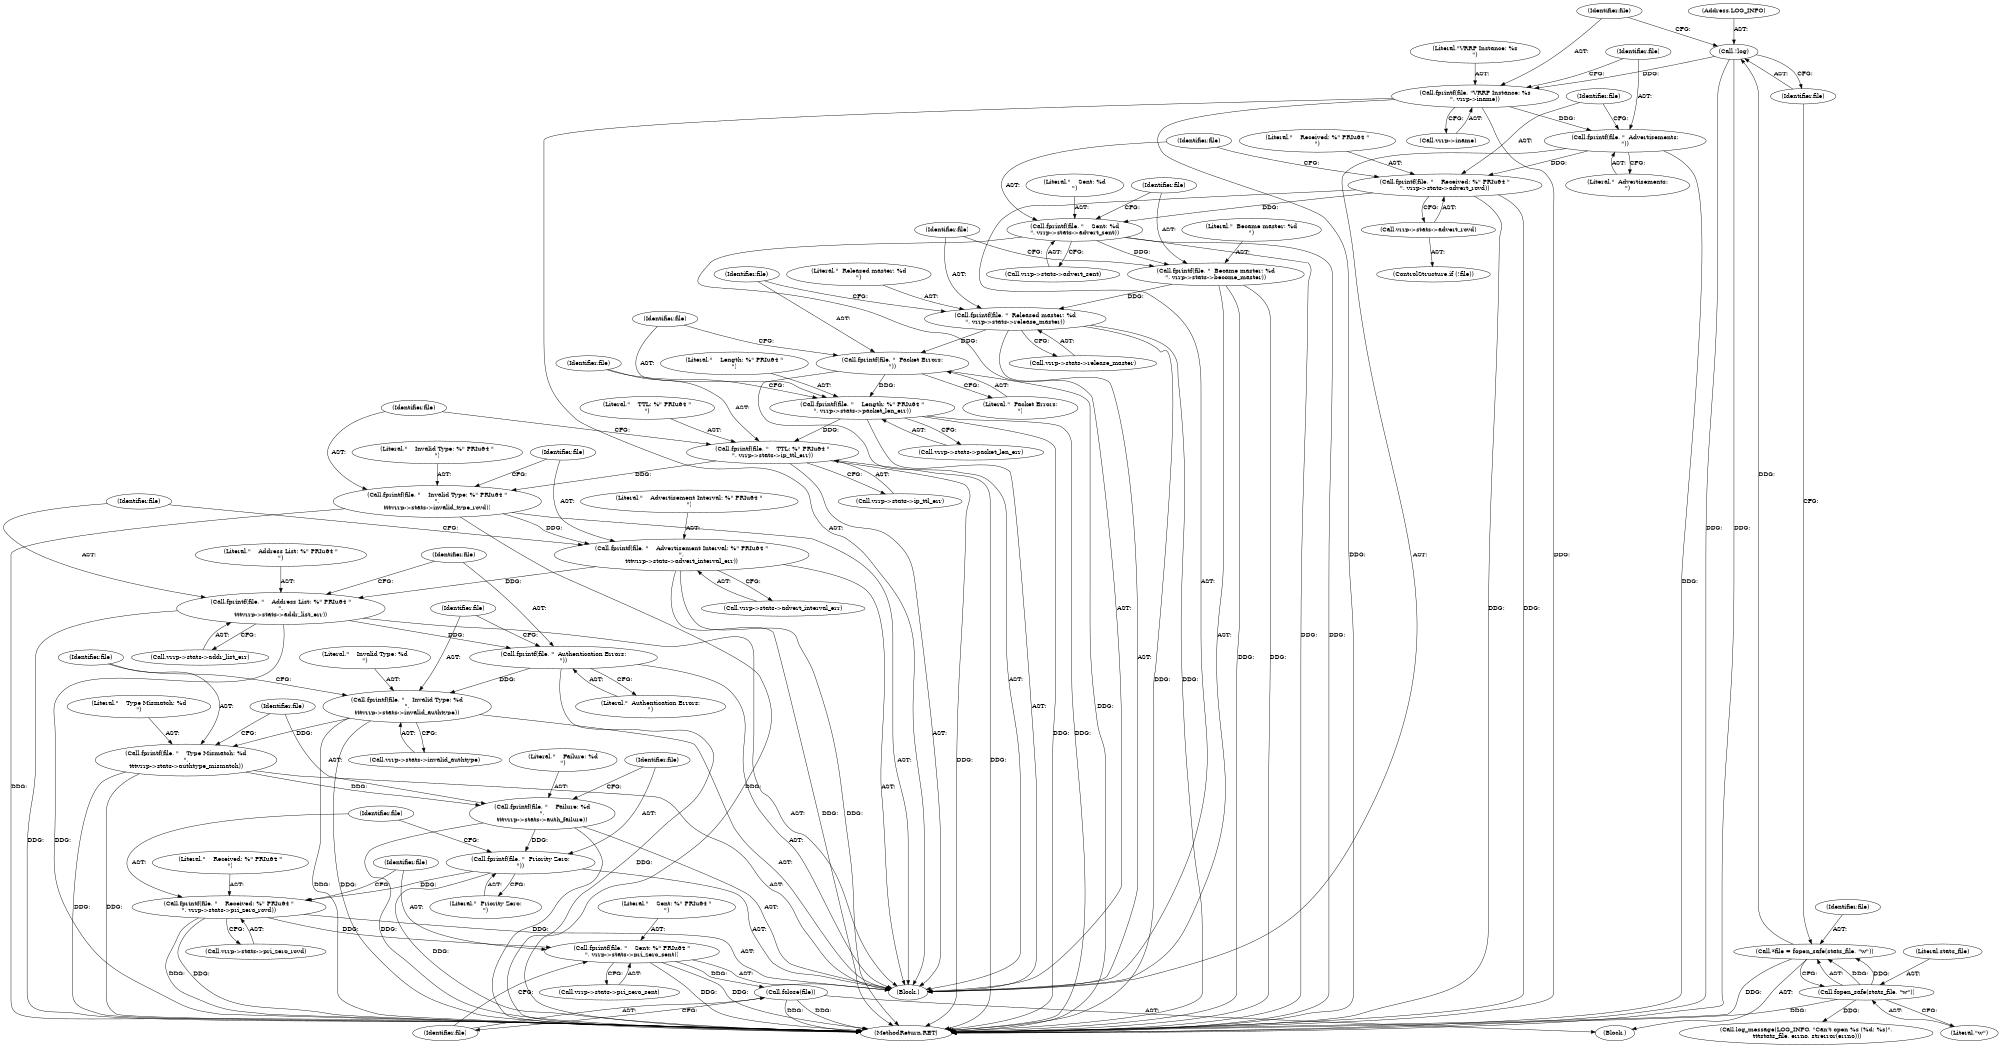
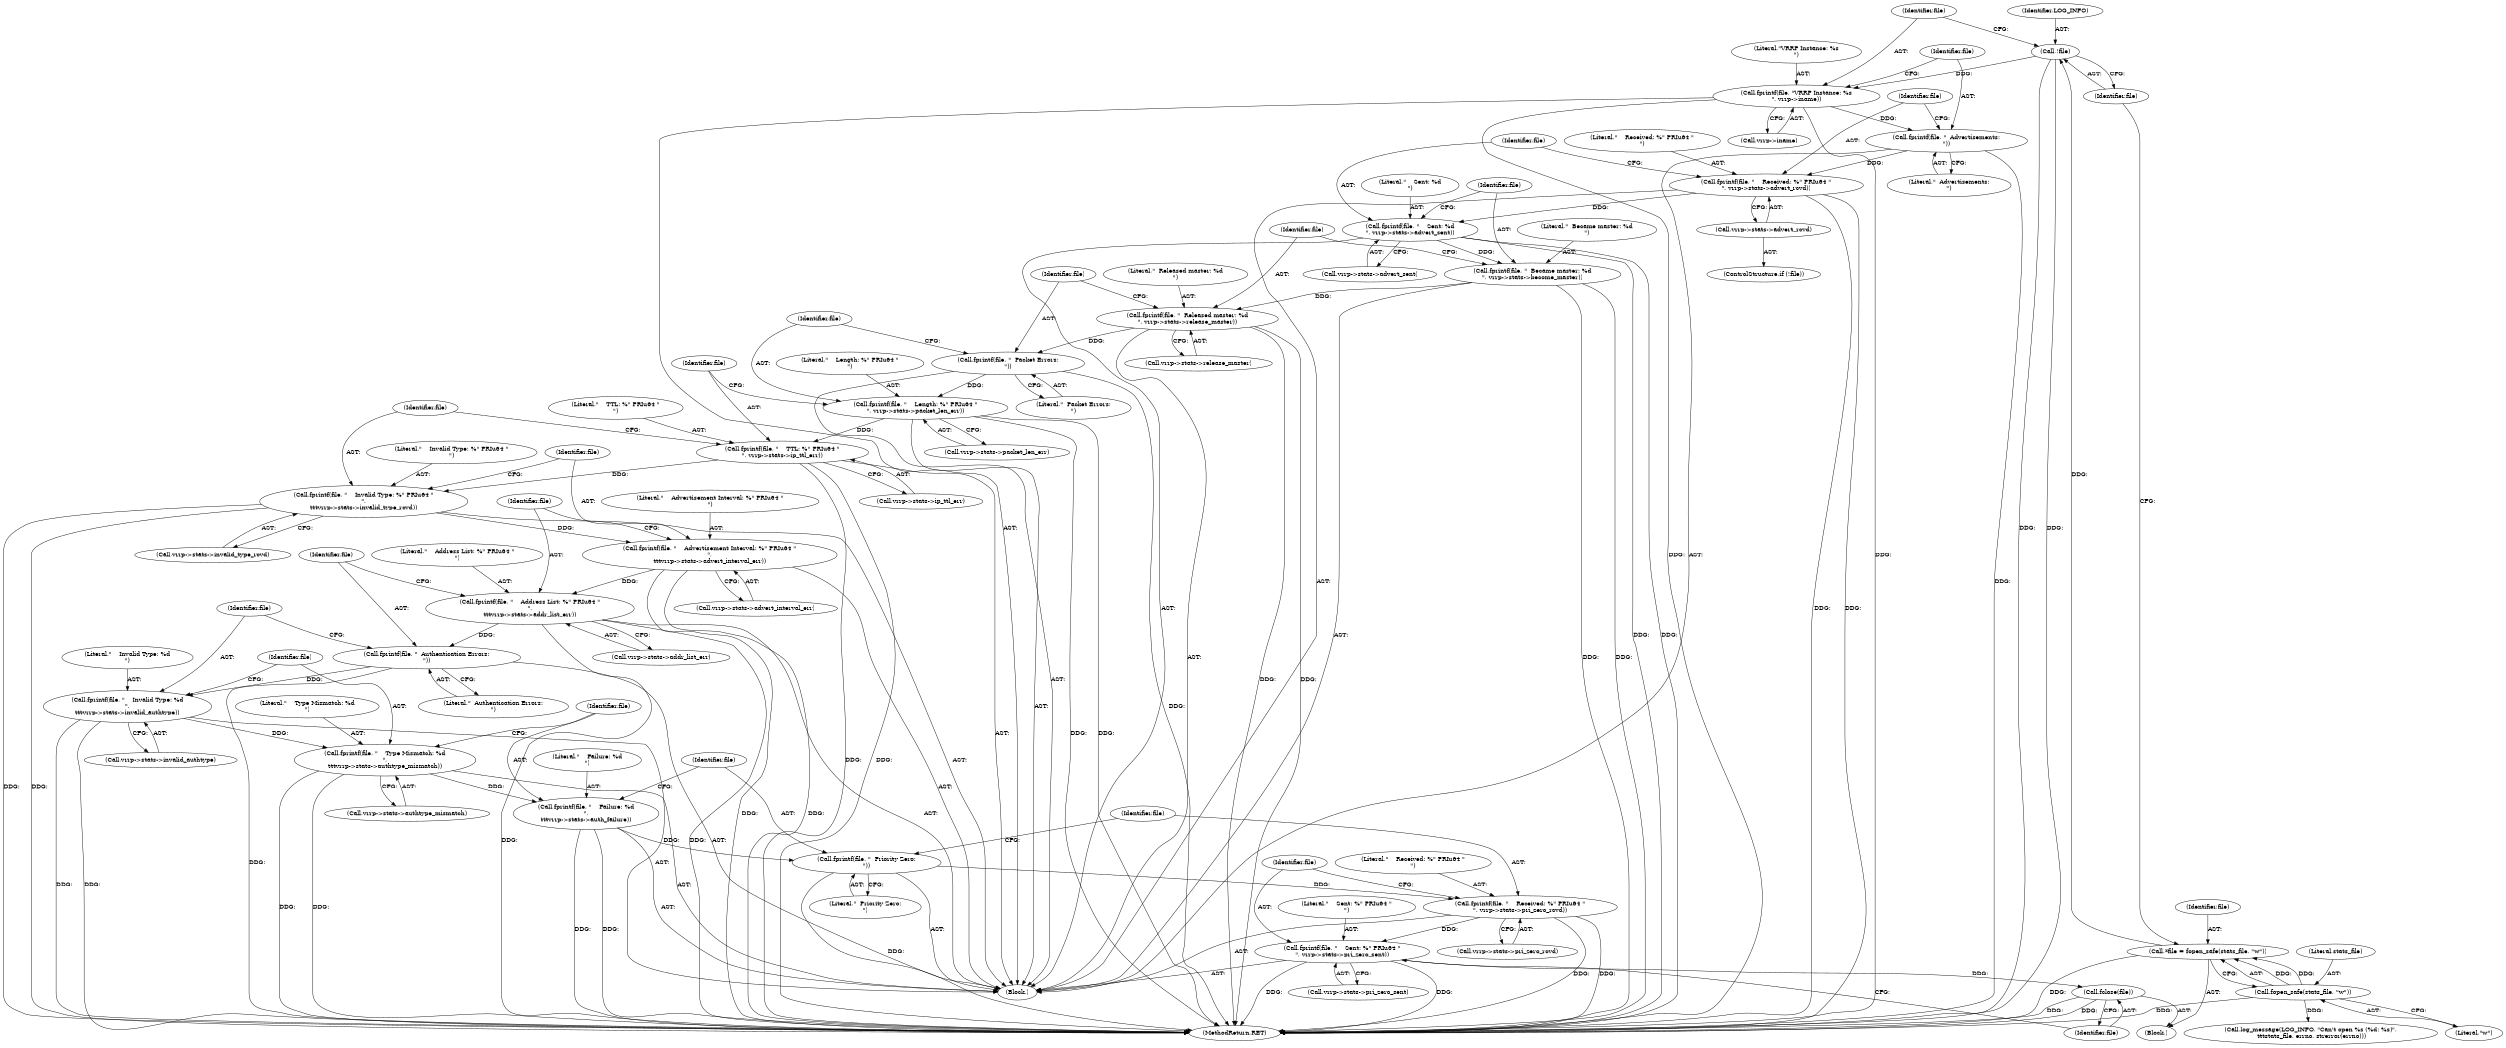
node "(Address,LOG_INFO)": label "(Address,LOG_INFO)" -> "(Identifier,LOG_INFO)"
node "(Call,!log)": label "(Call,!log)" -> "(Call,!file)"
node "(Call,vrrp->stats->invalid_type_rcvd)": added
node "(Call,vrrp->stats->authtype_mismatch)": added
